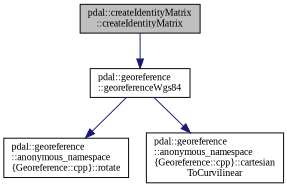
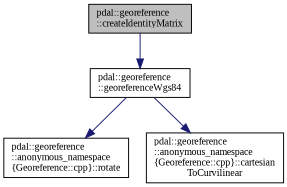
node "pdal::createIdentityMatrix ::createIdentityMatrix": label "pdal::createIdentityMatrix ::createIdentityMatrix" -> "pdal::georeference ::createIdentityMatrix"
